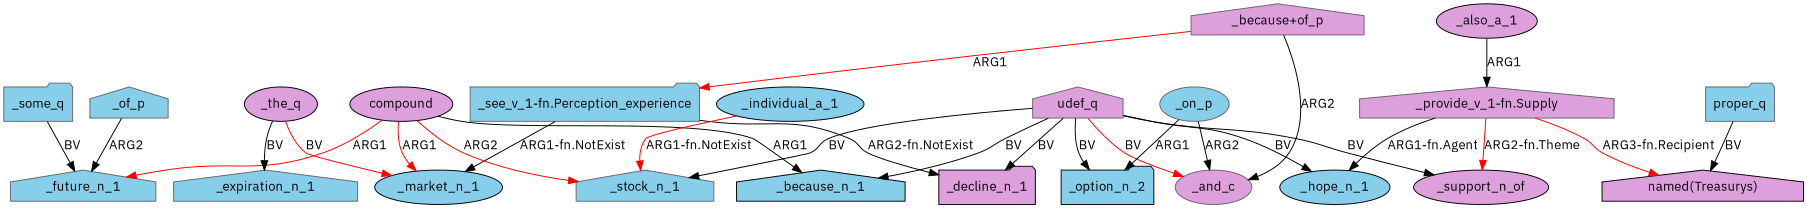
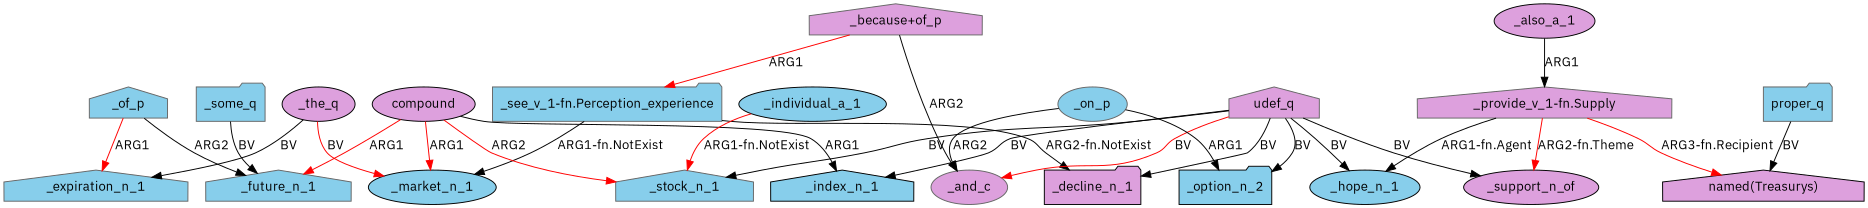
edge "_of_p" -> "_expiration_n_1": added, label "ARG1"
node "_because_n_1": label "_because_n_1" -> "_index_n_1"
